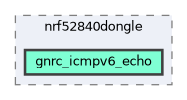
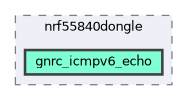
cluster "nrf52840dongle": label "nrf52840dongle" -> "nrf55840dongle"
